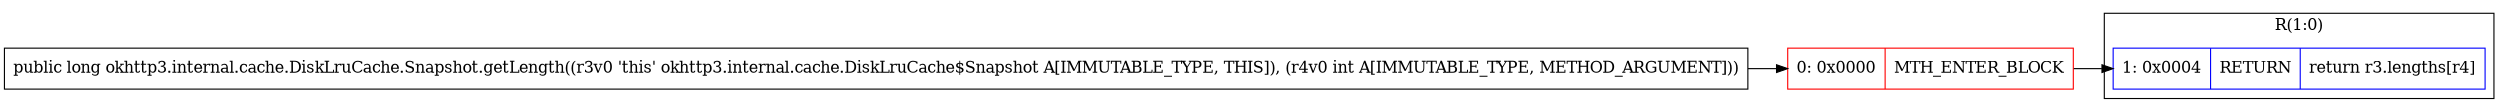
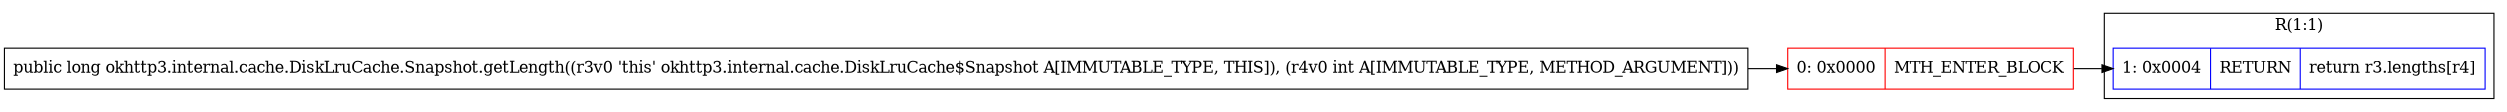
cluster "R(1:0)": label "R(1:0)" -> "R(1:1)"
